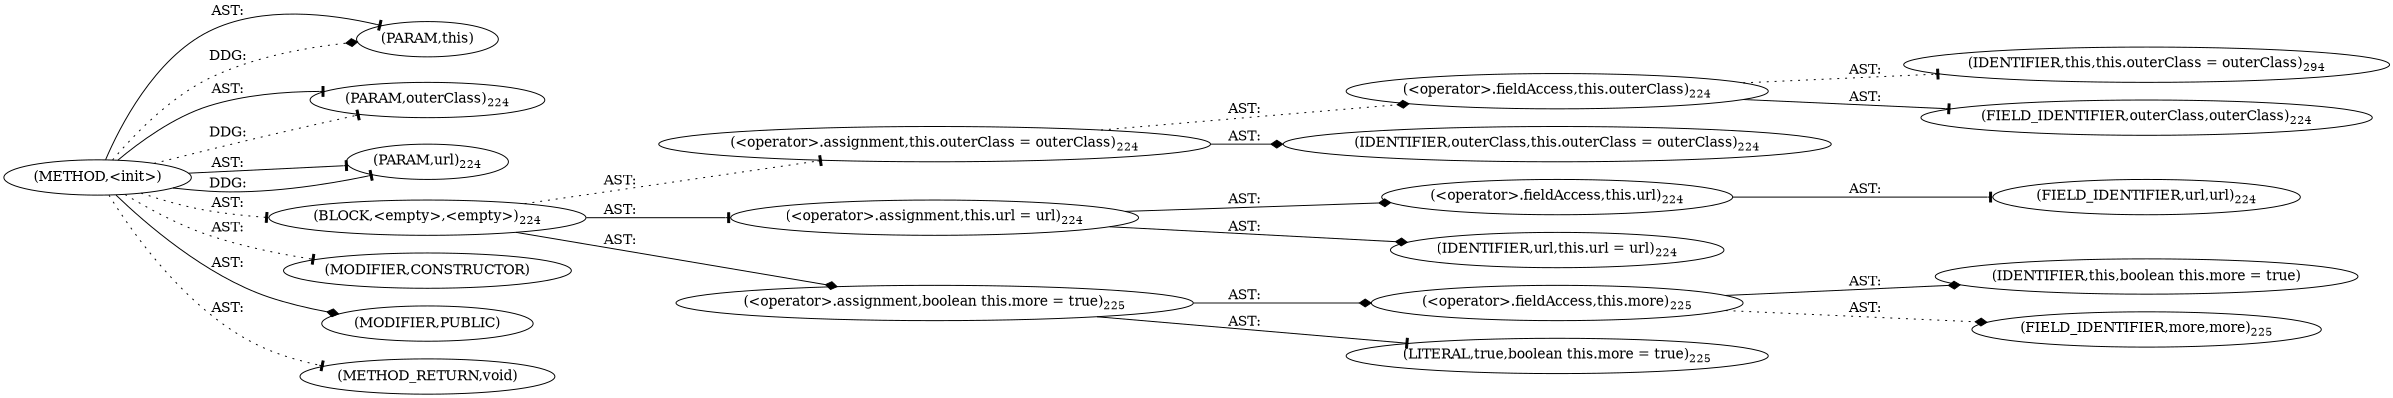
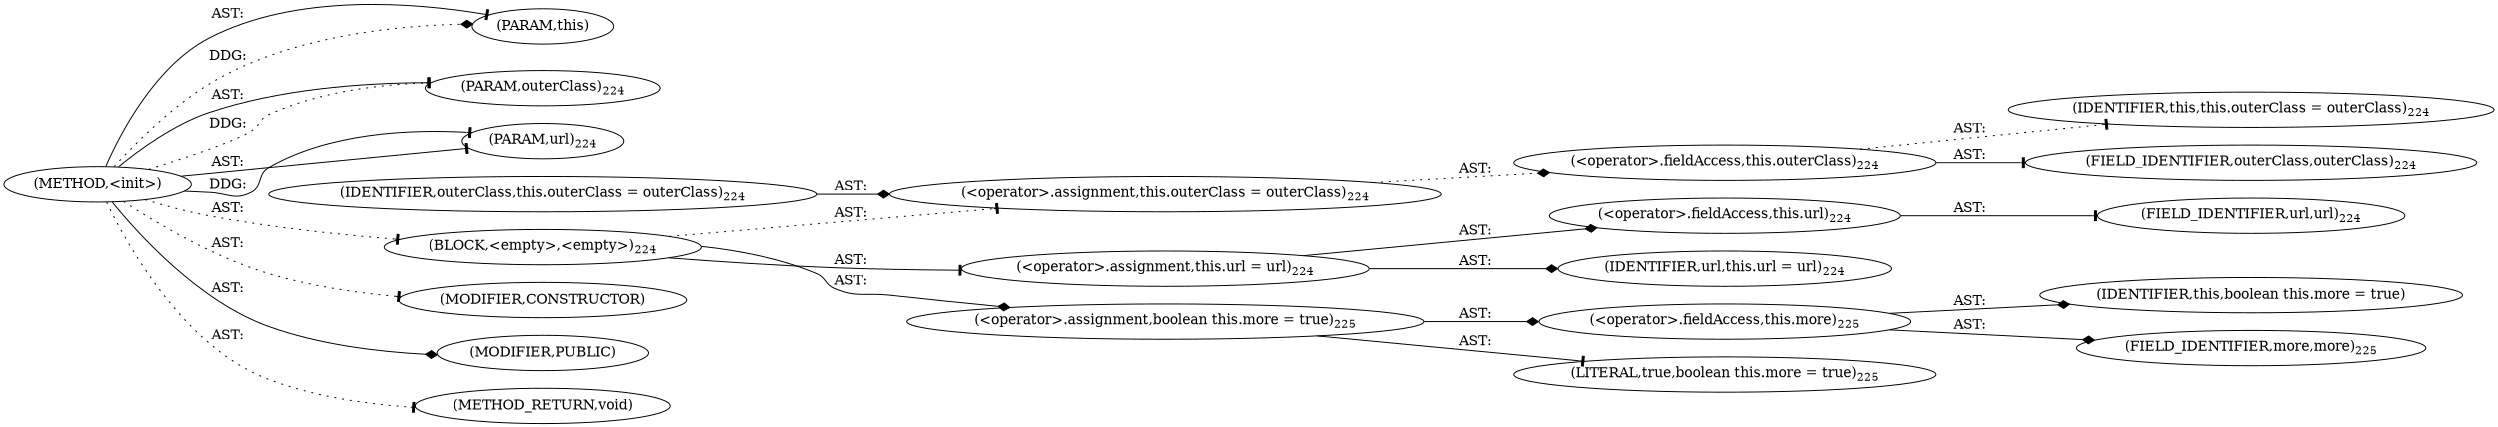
node "(IDENTIFIER,this,this.outerClass = outerClass)": text "294" -> "224"
edge "(<operator>.assignment,this.outerClass = outerClass)" -> "(IDENTIFIER,outerClass,this.outerClass = outerClass)": reversed
edge "(<operator>.fieldAccess,this.more)" -> "(FIELD_IDENTIFIER,more,more)": style dotted -> solid
